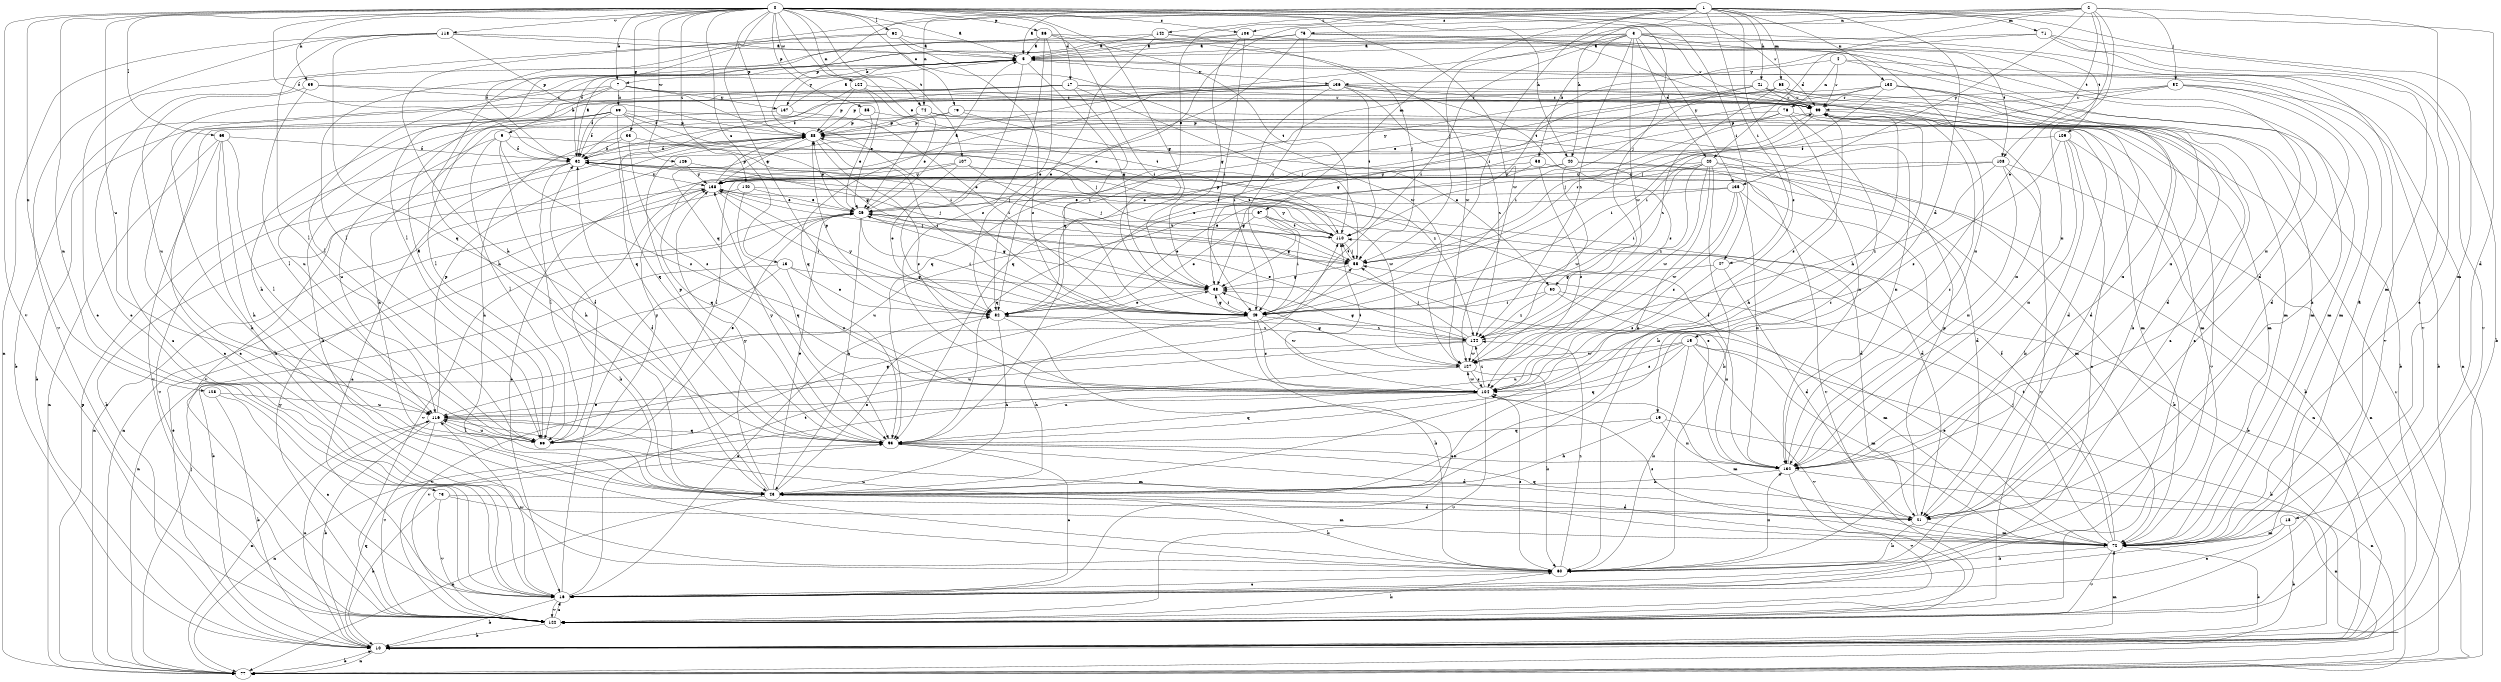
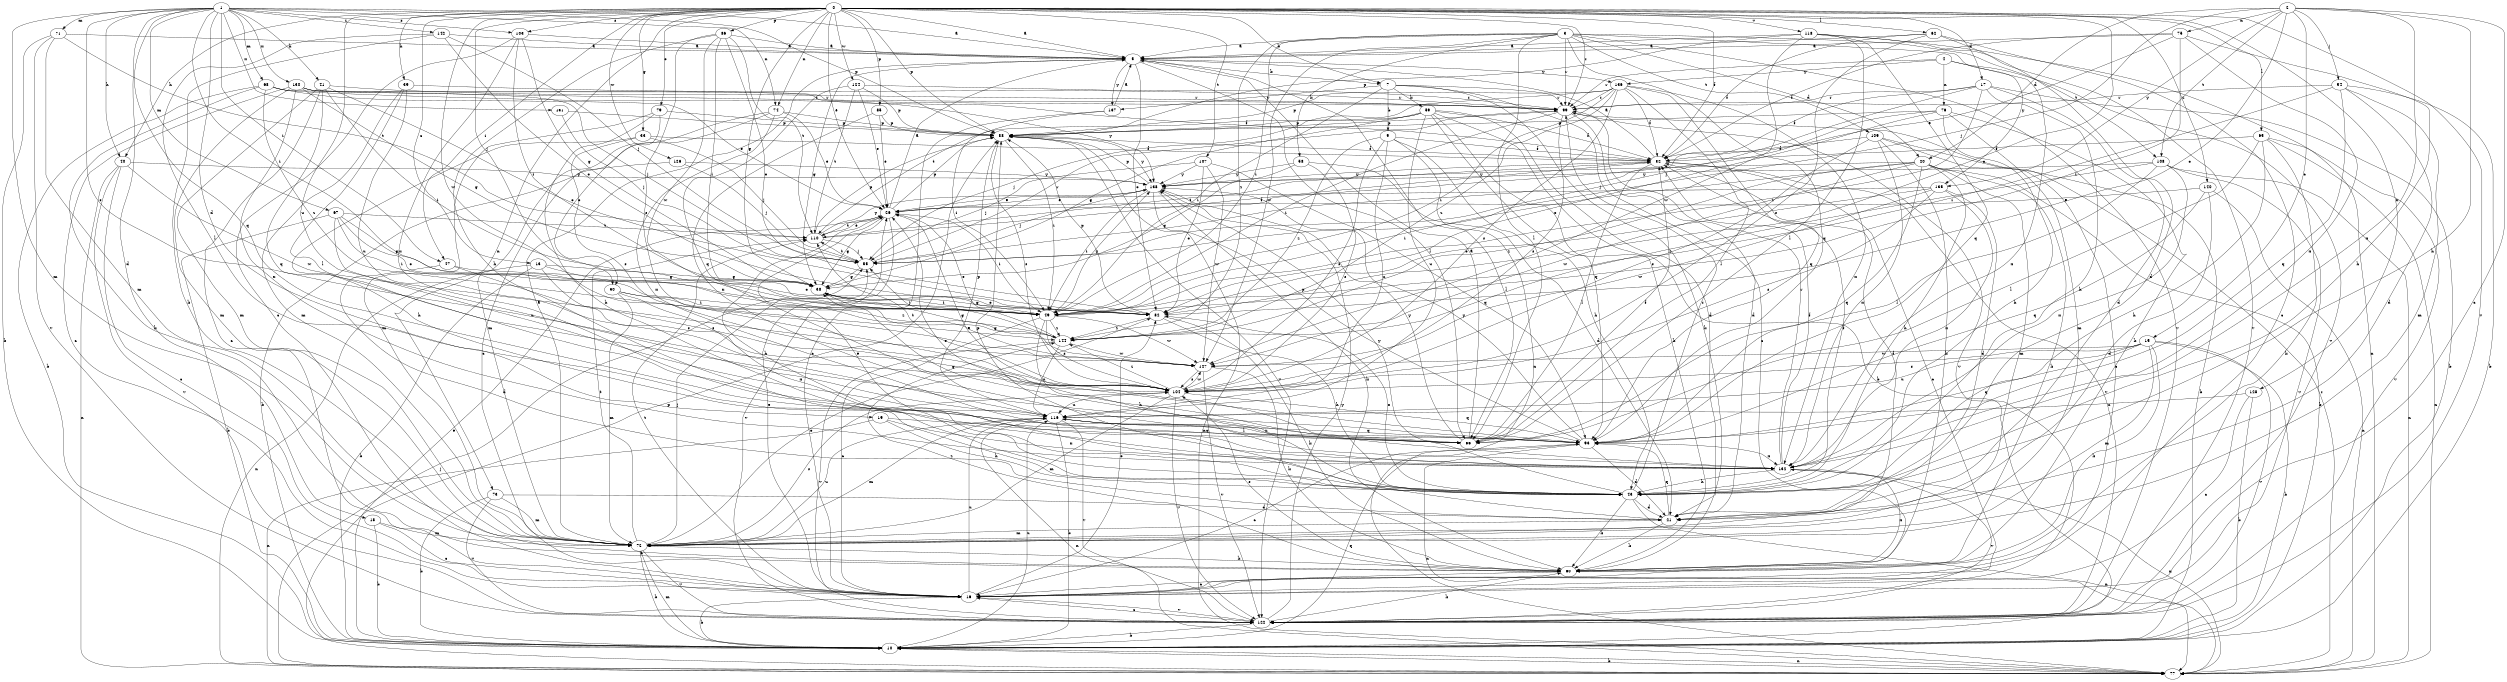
node "131": added
edge "16" -> "116": label "w" -> "u"
